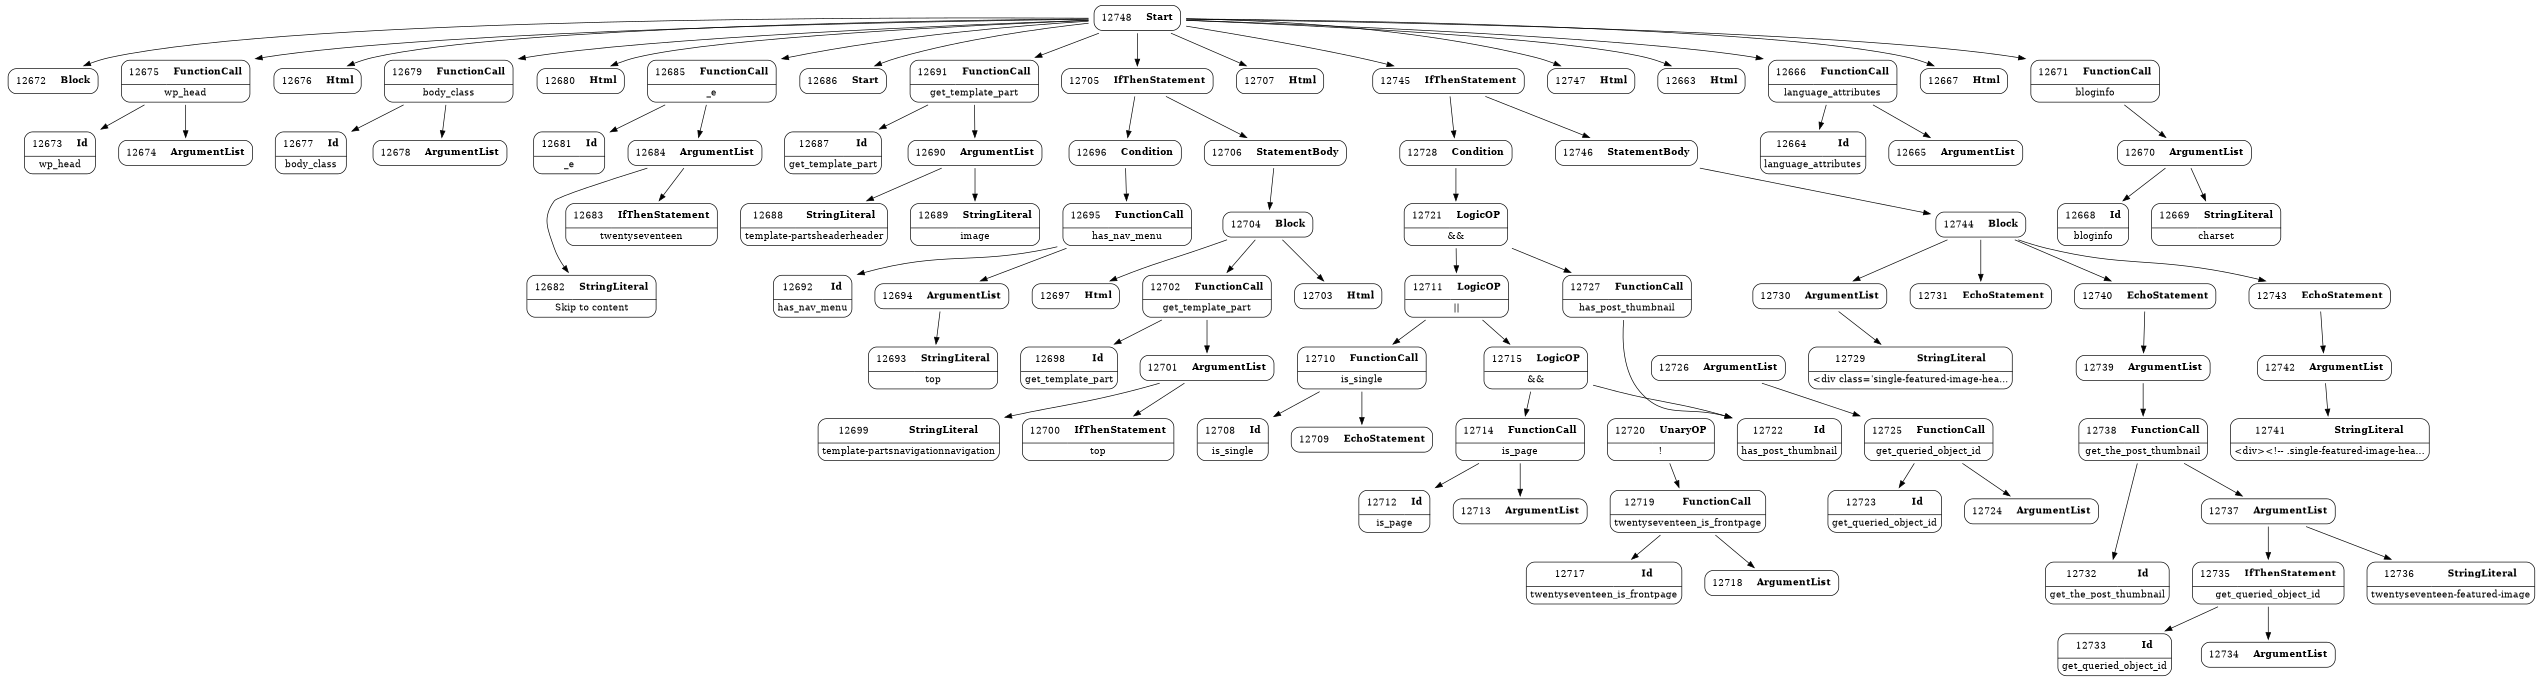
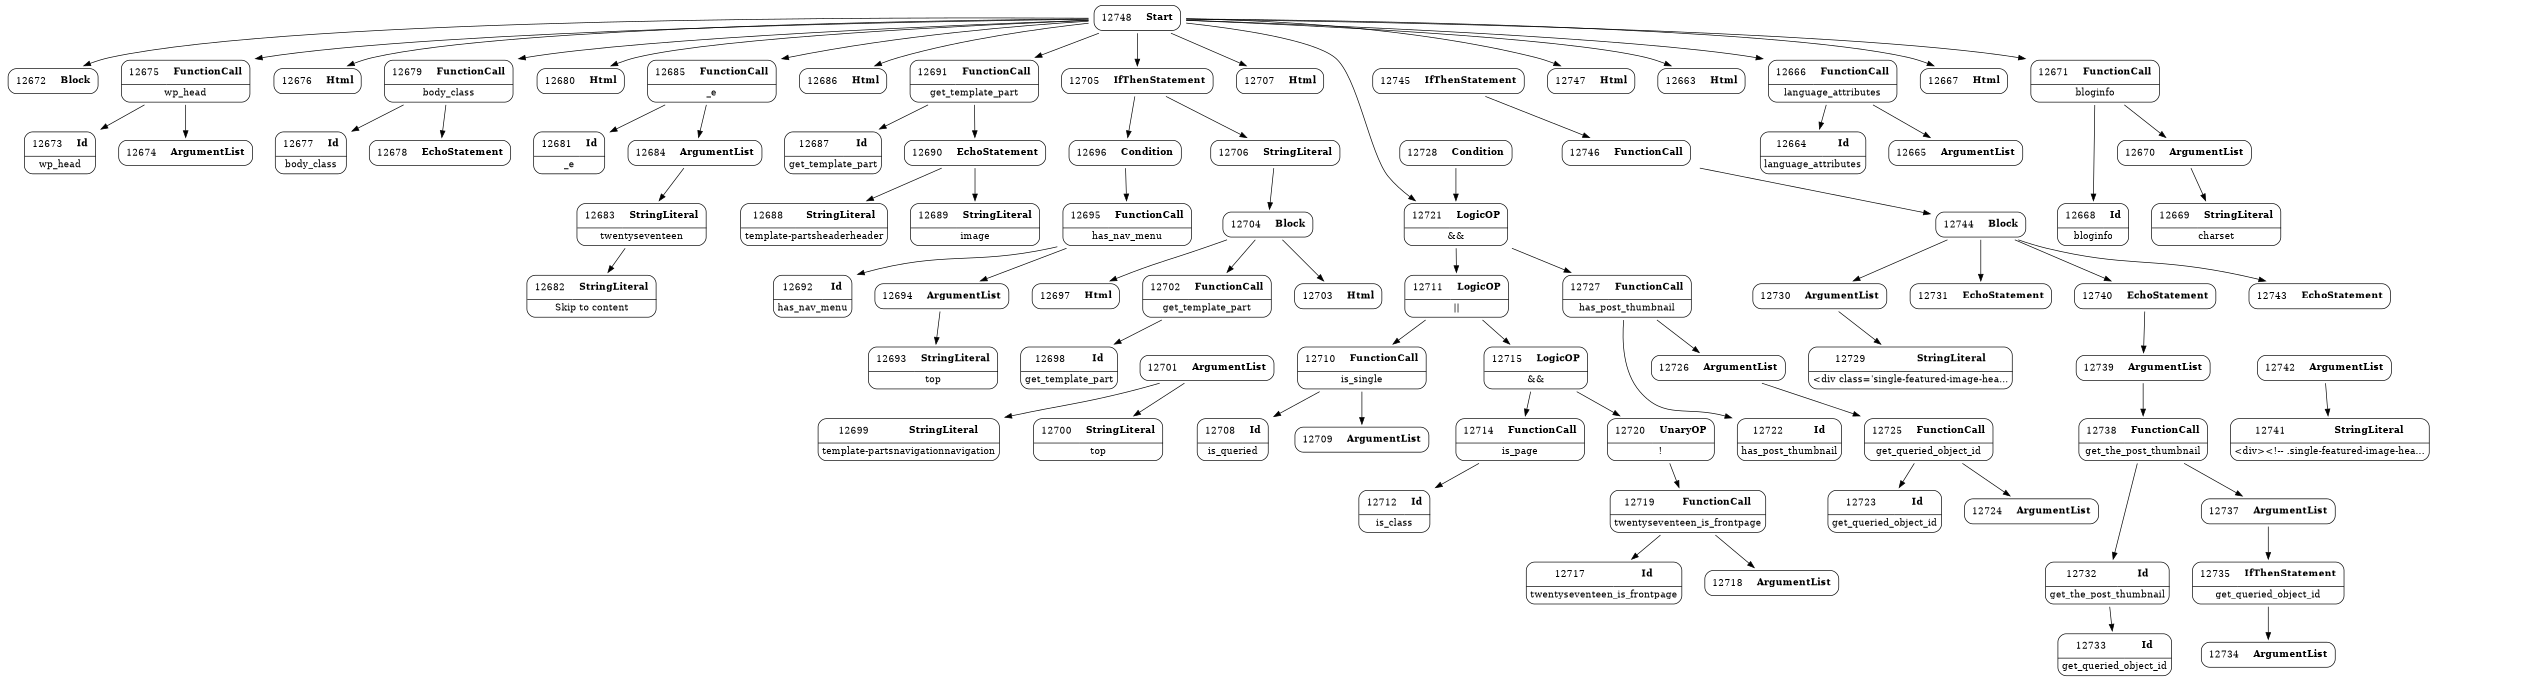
edge "12748" -> "12745": now "12748" -> "12721"
node "12686": text "Start" -> "Html"
edge "12745" -> "12728": removed
node "12678": text "ArgumentList" -> "EchoStatement"
node "12690": text "ArgumentList" -> "EchoStatement"
node "12706": text "StatementBody" -> "StringLiteral"
node "12746": text "StatementBody" -> "FunctionCall"
edge "12670" -> "12668": now "12671" -> "12668"
edge "12684" -> "12682": now "12683" -> "12682"
node "12683": text "IfThenStatement" -> "StringLiteral"
edge "12743" -> "12742": removed
edge "12702" -> "12701": removed
edge "12727" -> "12726": added
edge "12715" -> "12722": now "12715" -> "12720"
node "12700": text "IfThenStatement" -> "StringLiteral"
node "12709": text "EchoStatement" -> "ArgumentList"
node "12708": text "is_single" -> "is_queried"
node "12713": removed
node "12712": text "is_page" -> "is_class"
node "12736": removed
edge "12735" -> "12733": now "12732" -> "12733"
